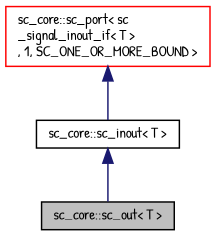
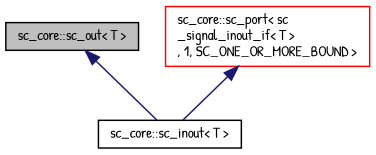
edge "sc_core::sc_out< T >" -> "sc_core::sc_inout< T >": reversed
